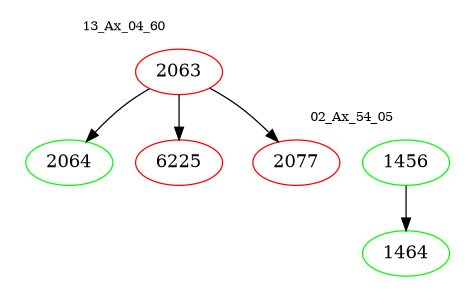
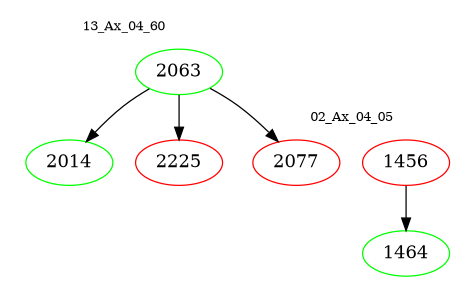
node "2063": color red -> green
cluster "02_Ax_54_05": label "02_Ax_54_05" -> "02_Ax_04_05"
node "2064": label "2064" -> "2014"
node "6225": label "6225" -> "2225"
node "1456": color green -> red
